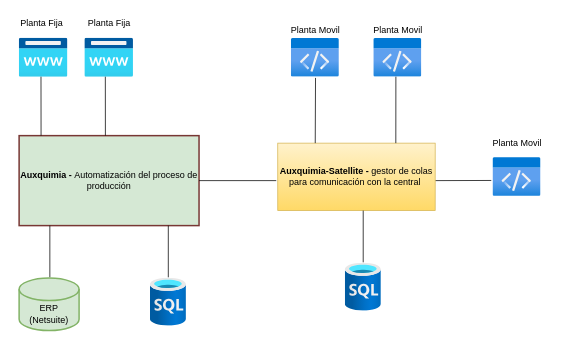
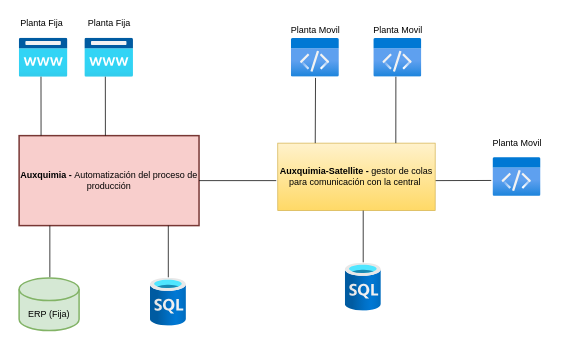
node "Auxquimia - Automatización del proceso de producción": fillcolor #d5e8d4 -> #f8cecc
node "ERP (Netsuite)": label "ERP (Netsuite)" -> "ERP (Fija)"
